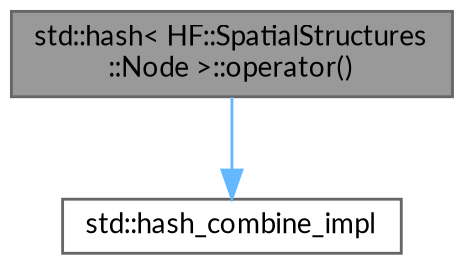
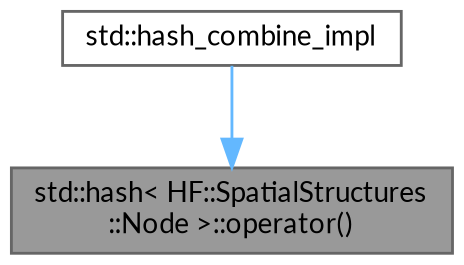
edge "std::hash< HF::SpatialStructures ::Node >::operator()" -> "std::hash_combine_impl": reversed
